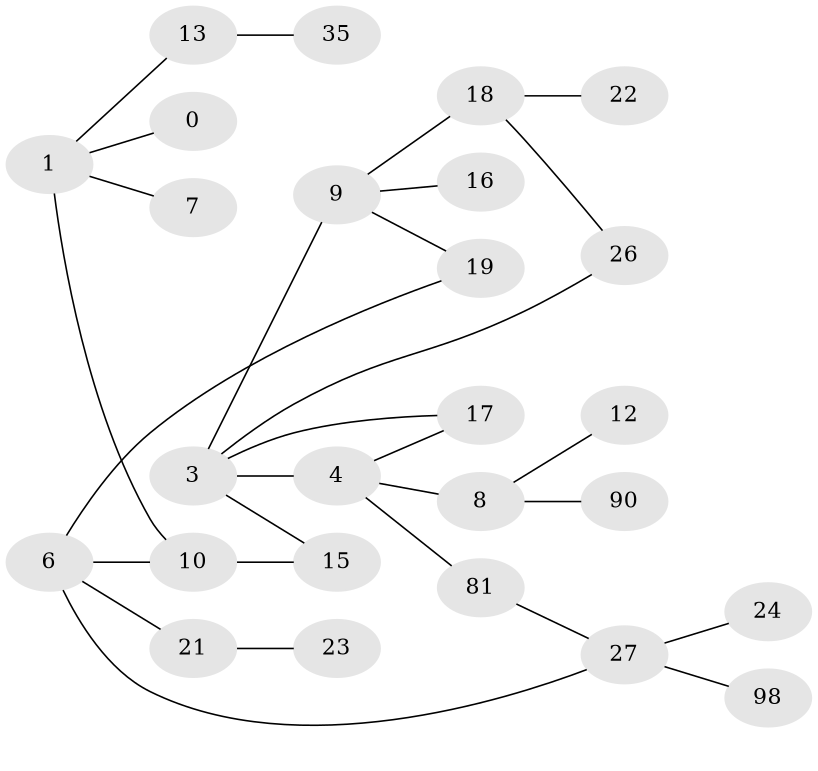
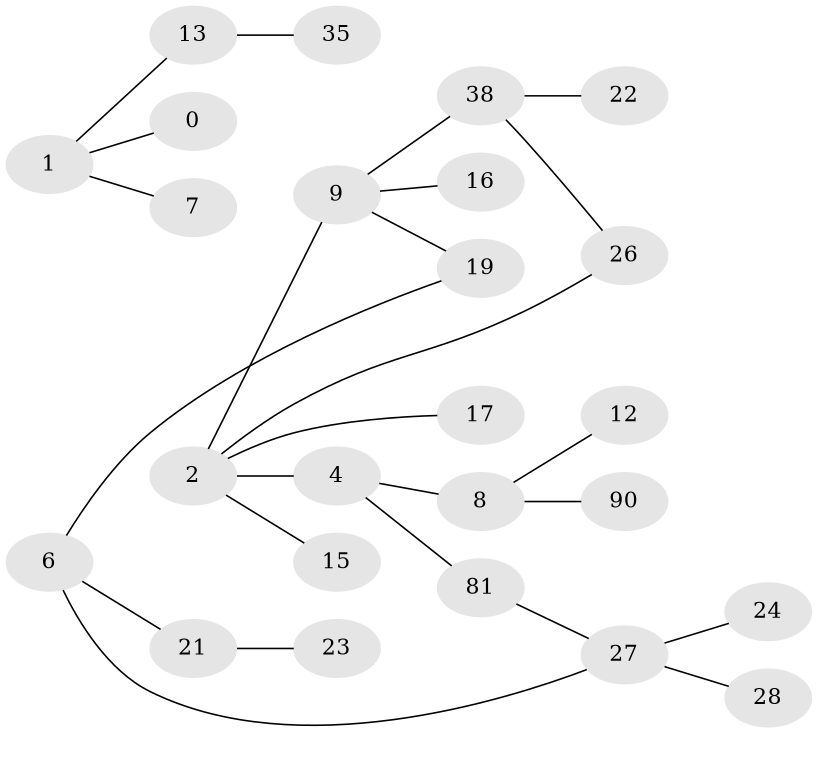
node "18": label "18" -> "38"
edge "17" -- "4": removed
node "3": label "3" -> "2"
node "10": removed
node "98": label "98" -> "28"
